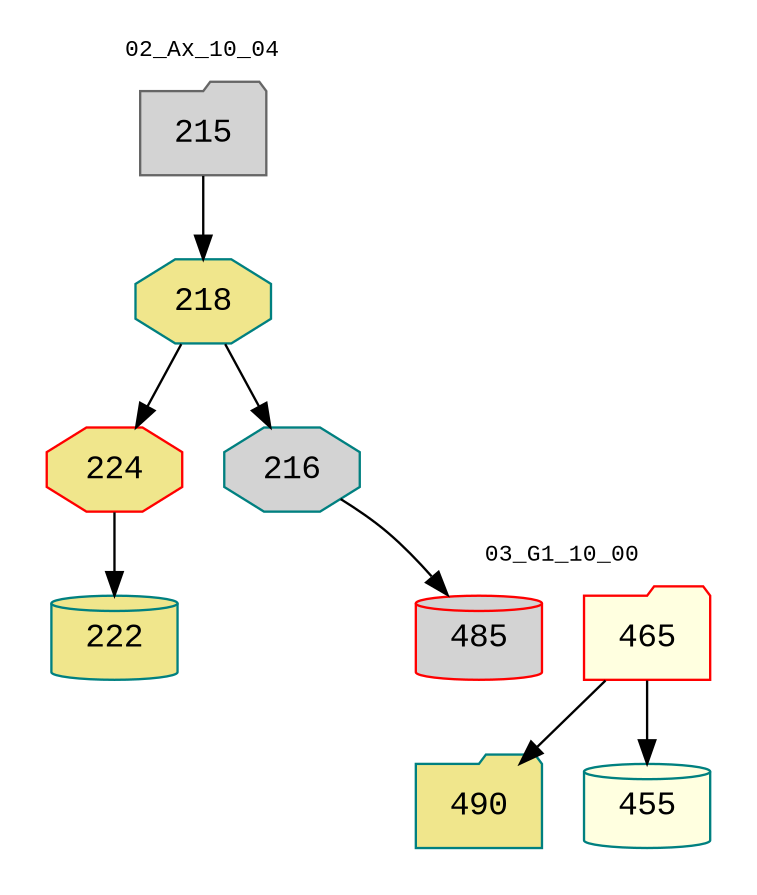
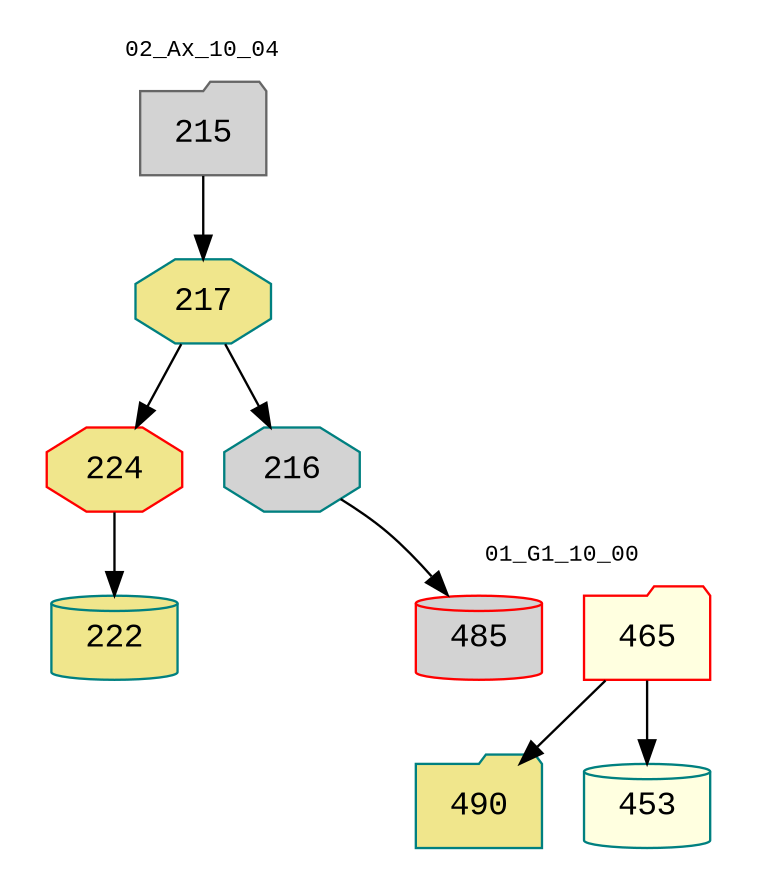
node "218": label "218" -> "217"
cluster "03_G1_10_00": label "03_G1_10_00" -> "01_G1_10_00"
node "455": label "455" -> "453"
